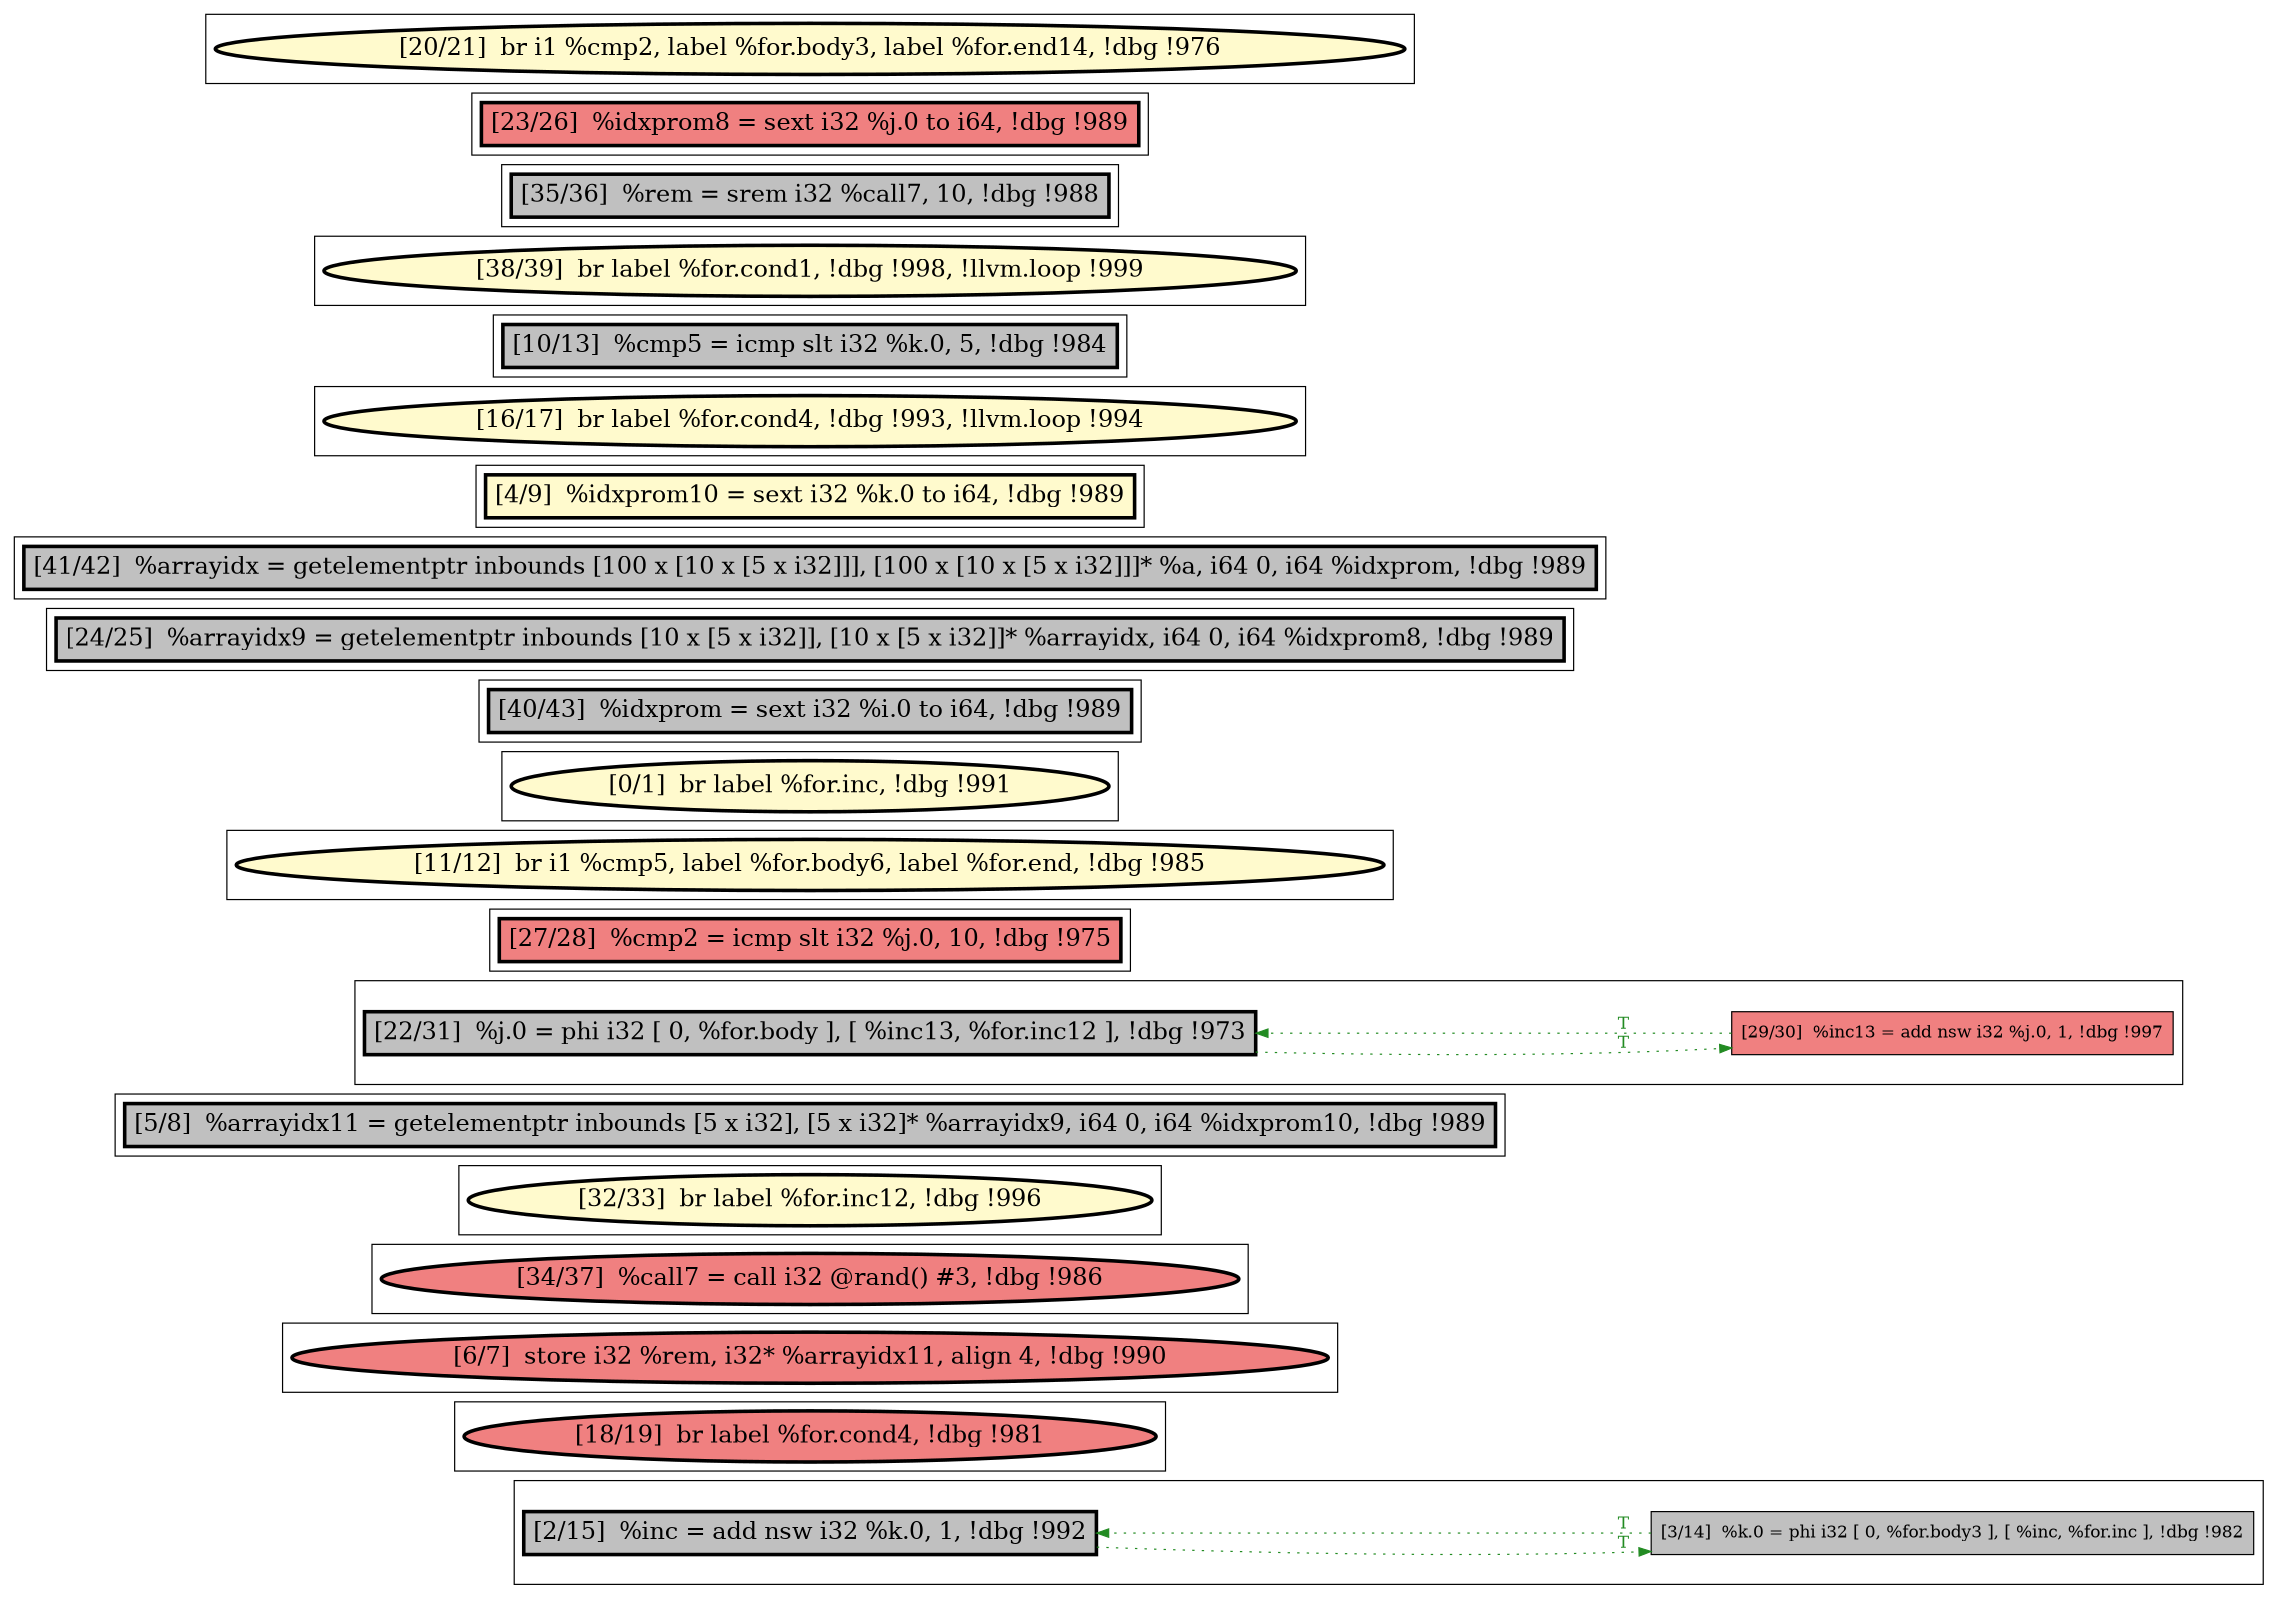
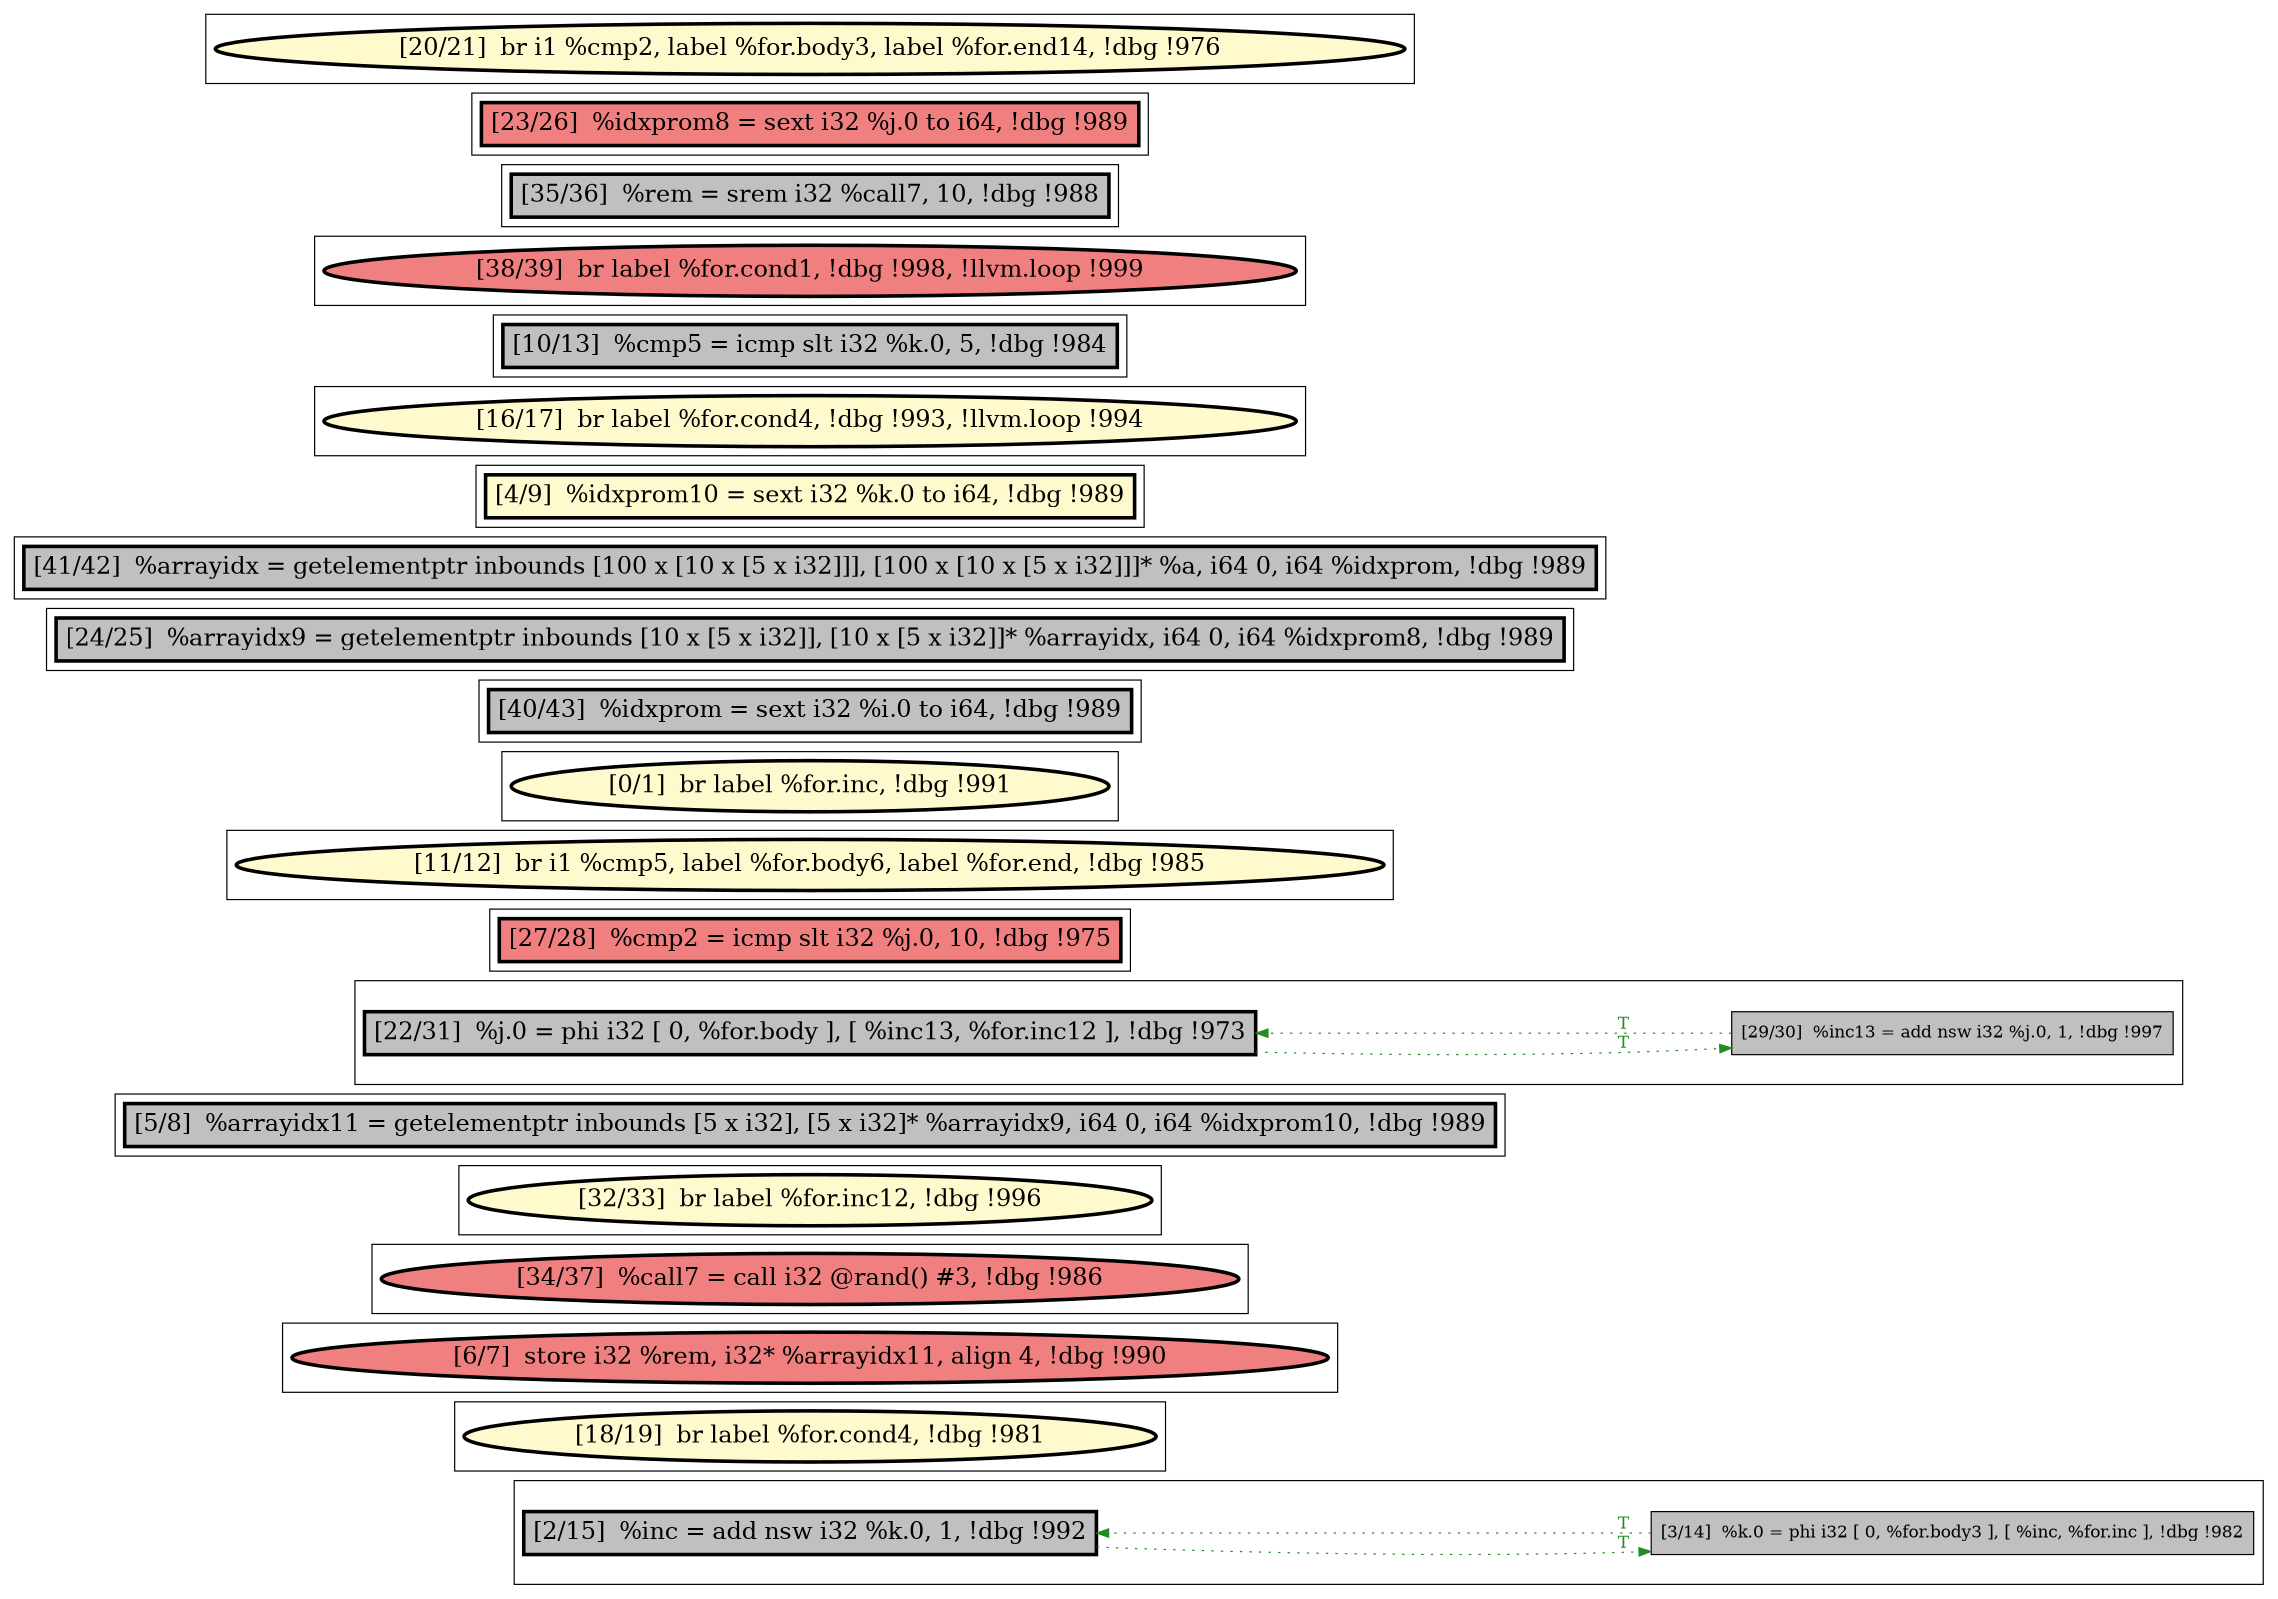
node "[38/39]  br label %for.cond1, !dbg !998, !llvm.loop !999": fillcolor lemonchiffon -> lightcoral
node "[29/30]  %inc13 = add nsw i32 %j.0, 1, !dbg !997": fillcolor lightcoral -> grey
node "[18/19]  br label %for.cond4, !dbg !981": fillcolor lightcoral -> lemonchiffon
